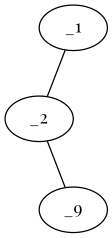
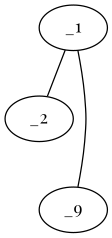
edge "_2" -- "_9": now "_1" -- "_9"
